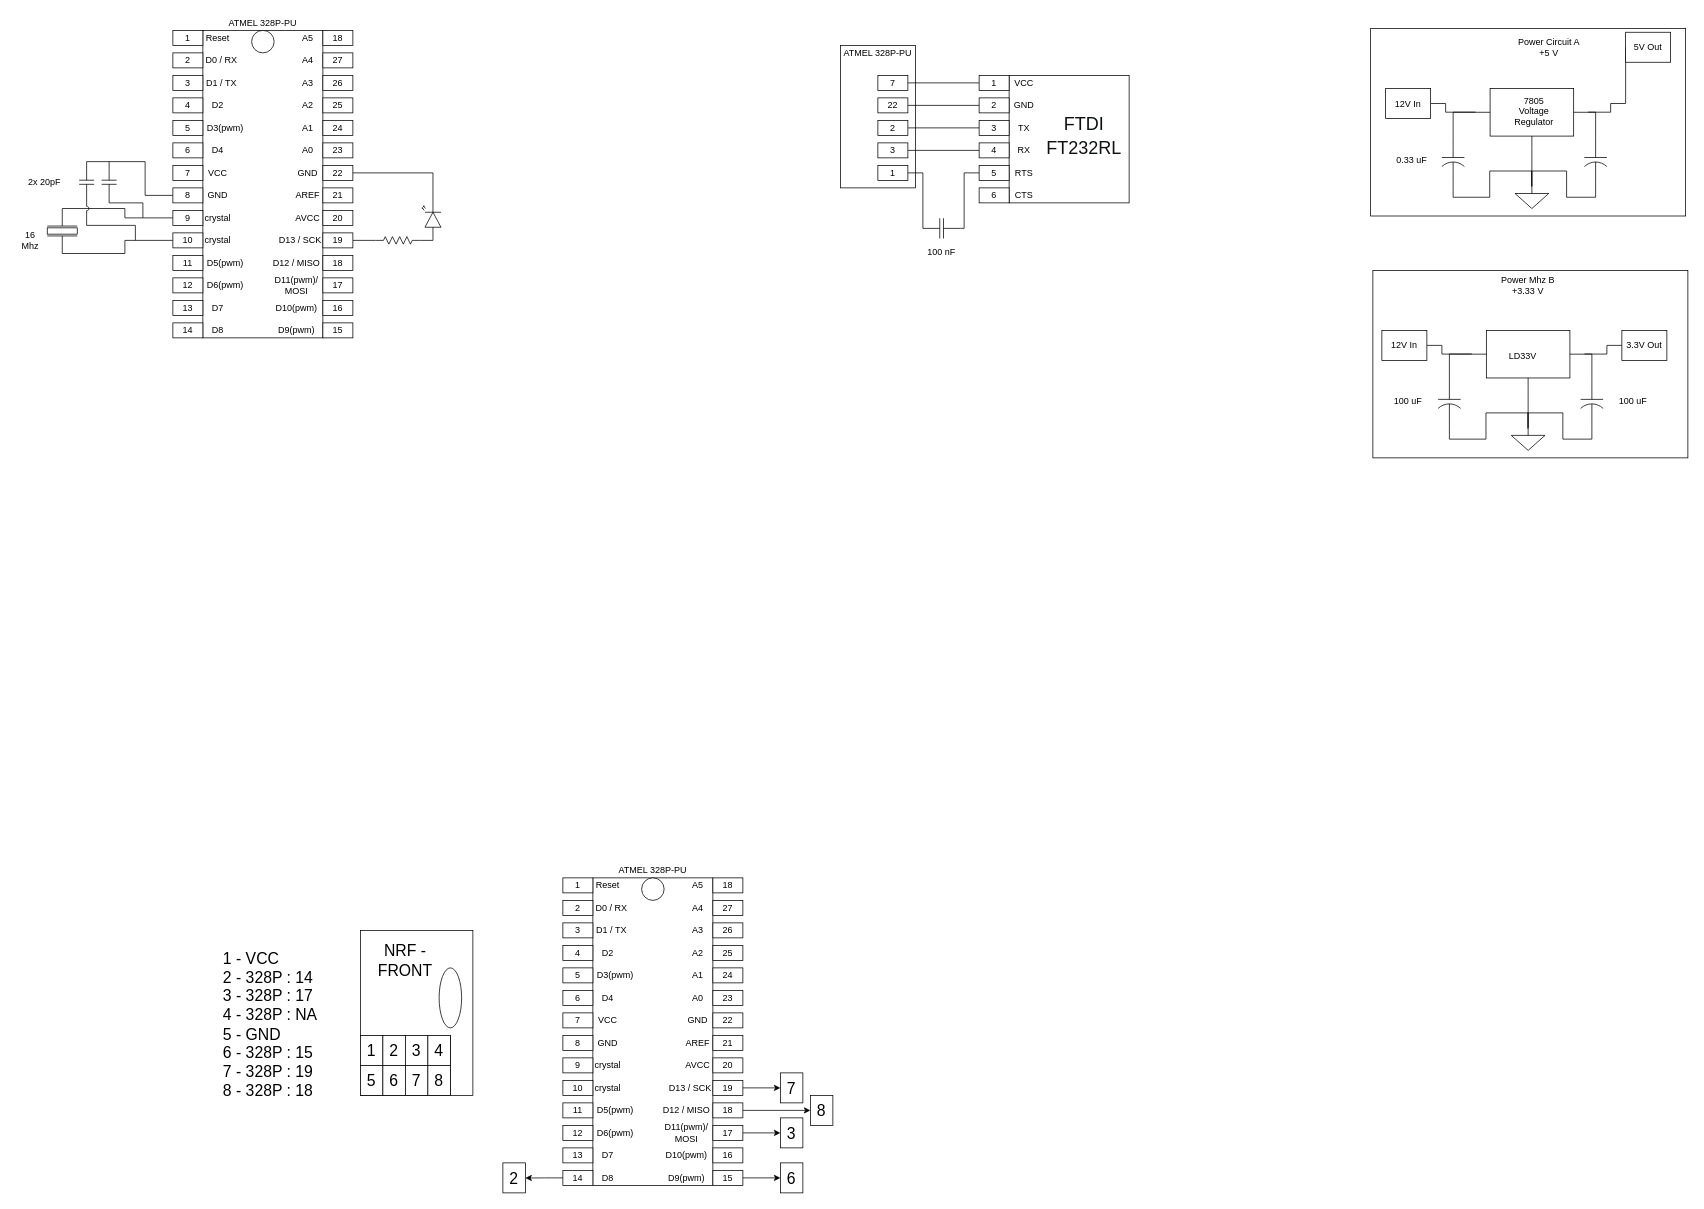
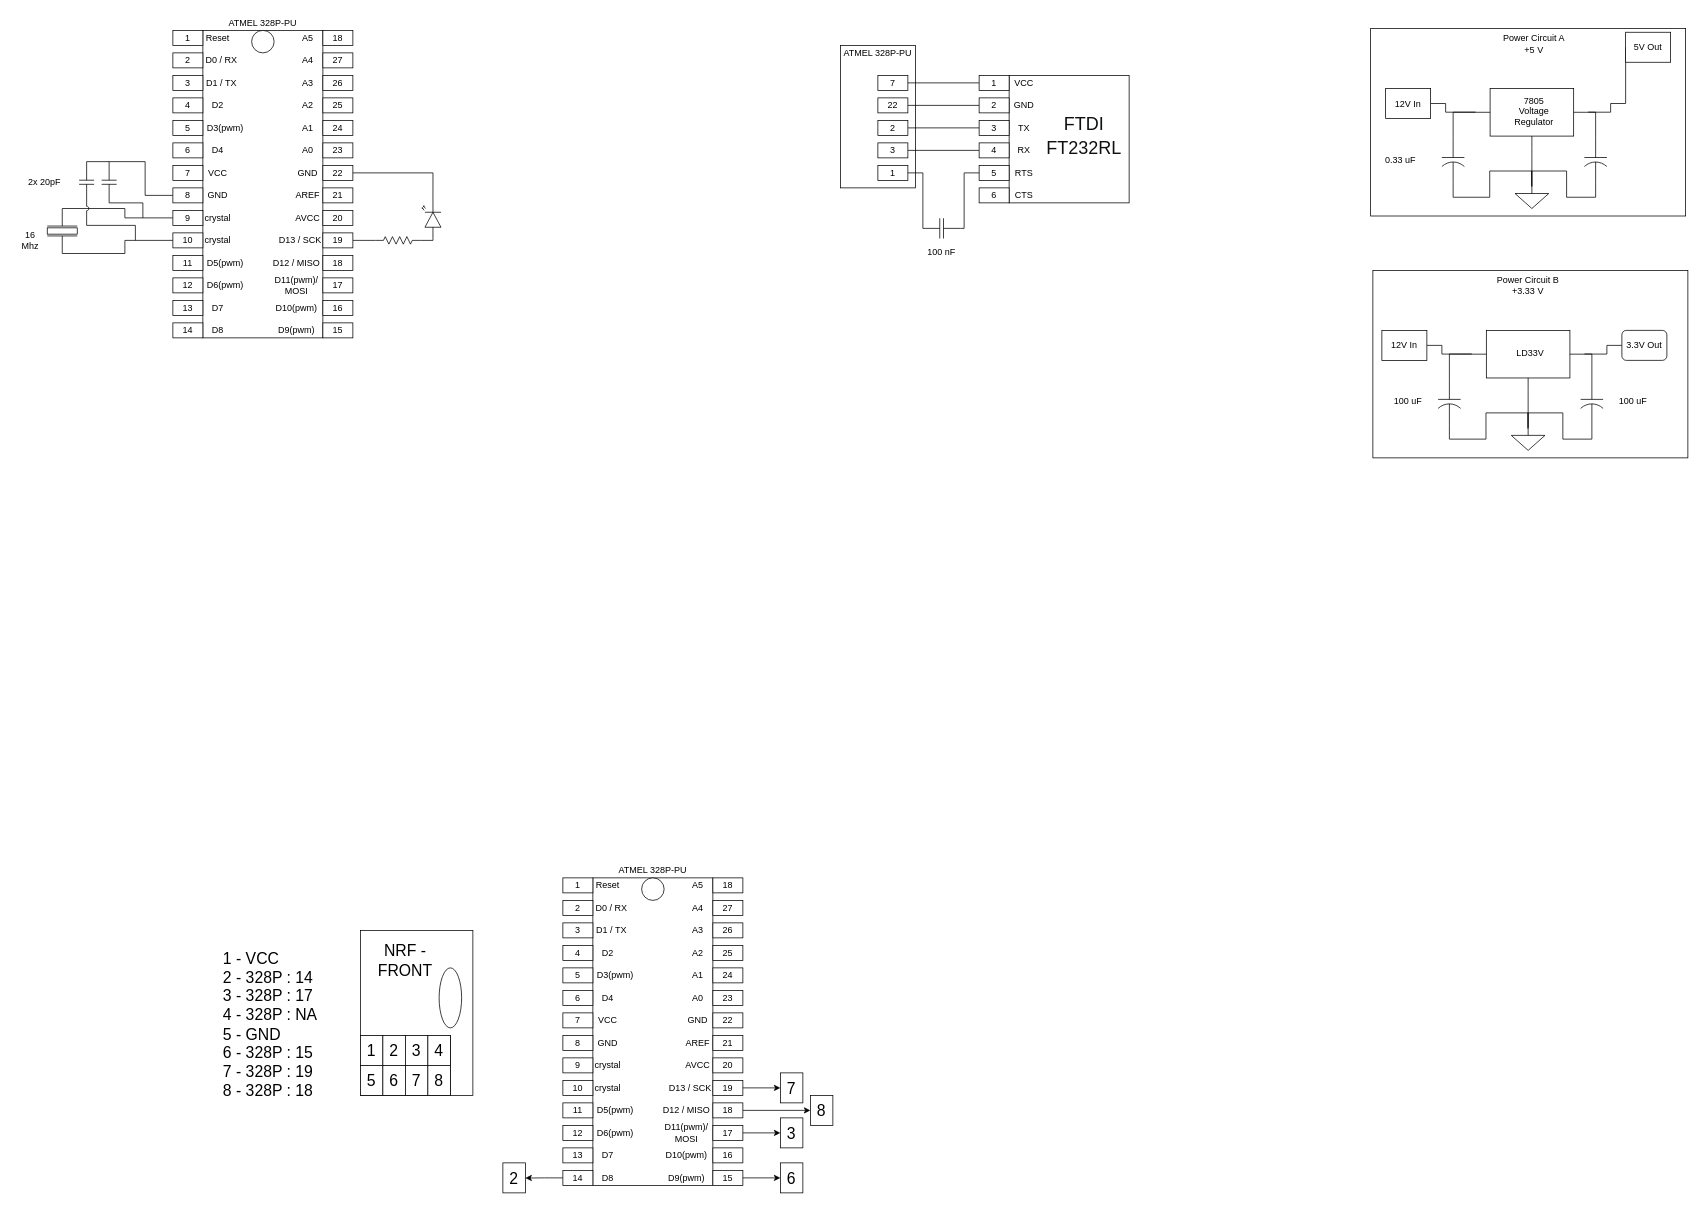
node "Power Circuit A +5 V": moved (1549, 47) -> (1534, 44)
node "0.33 uF": moved (1412, 160) -> (1401, 160)
node "Power Mhz B +3.33 V": label "Power Mhz B +3.33 V" -> "Power Circuit B +3.33 V"
node "3.3V Out": shape rectangle -> rounded rectangle
node "LD33V": moved (1523, 357) -> (1530, 353)
